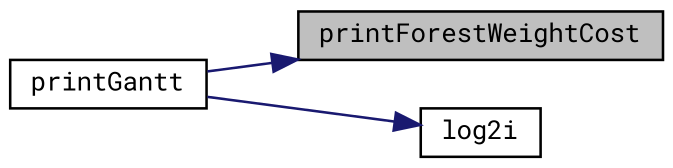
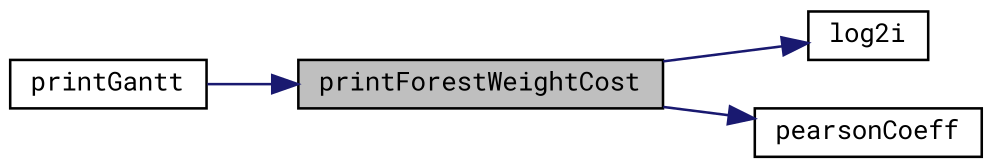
edge "printGantt" -> "log2i": now "printForestWeightCost" -> "log2i"
node "pearsonCoeff": added
